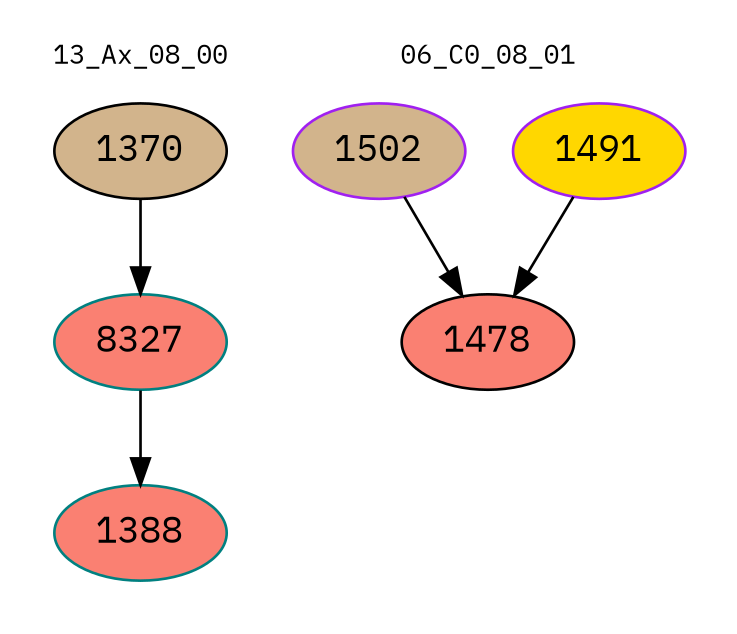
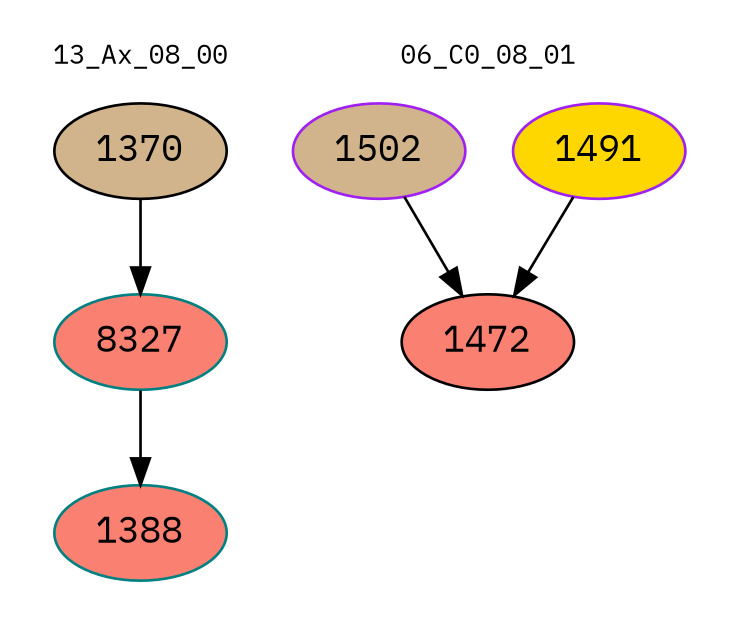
node "1478": label "1478" -> "1472"
